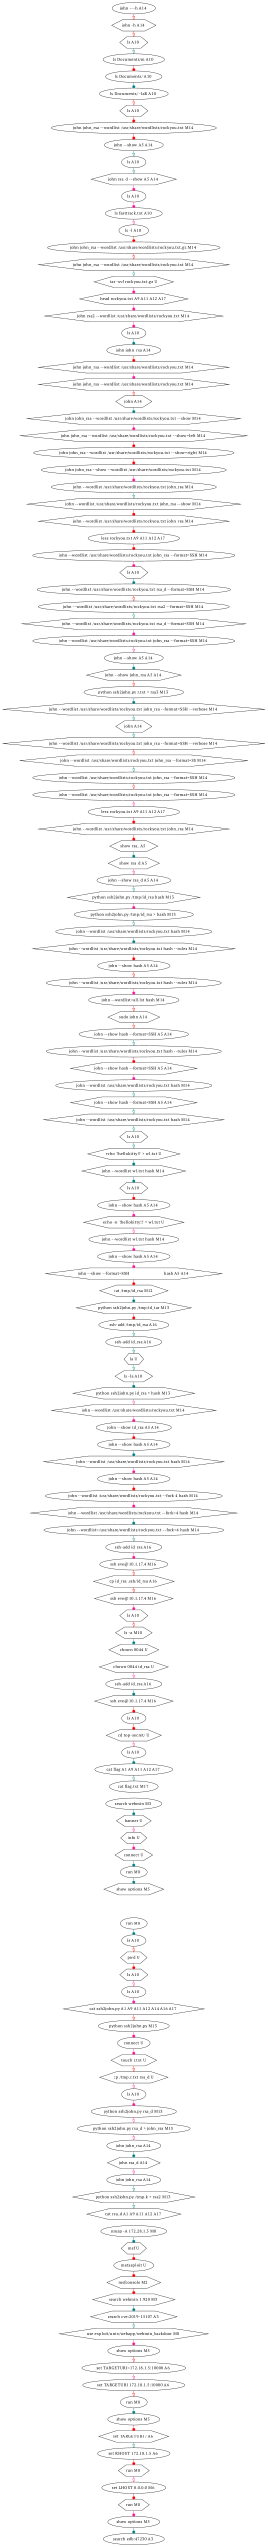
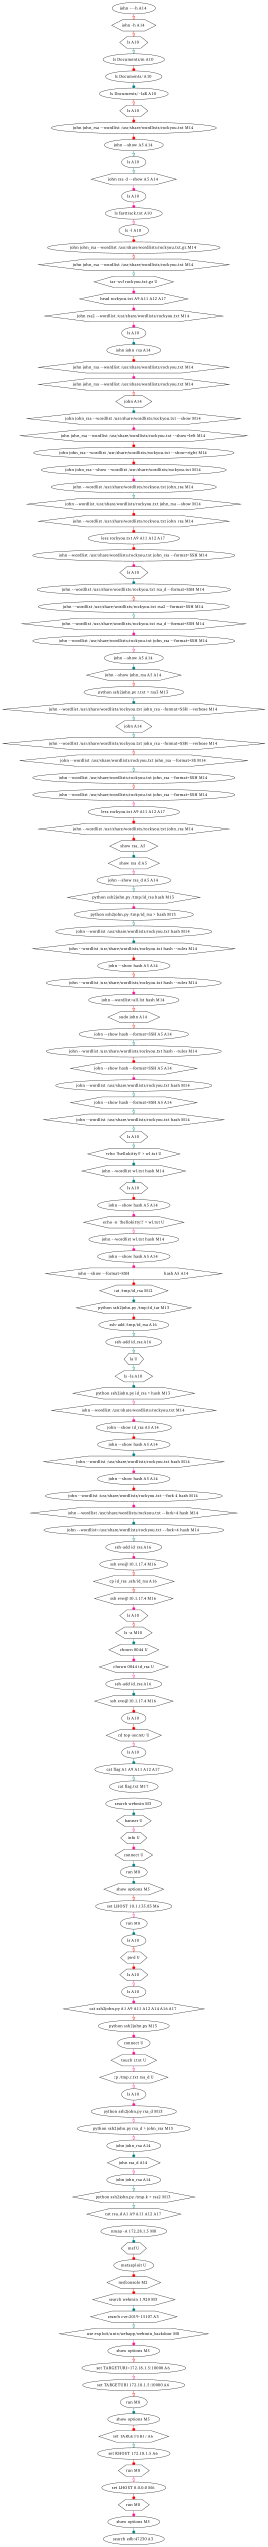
edge "chown 0044 U" -> "chown 0044 id_rsa U": added
node "set LHOST 10.1.135.83 M6": added
edge "touch r.txt U" -> "cp /tmp.r.txt rsa_d U": color red -> deeppink
